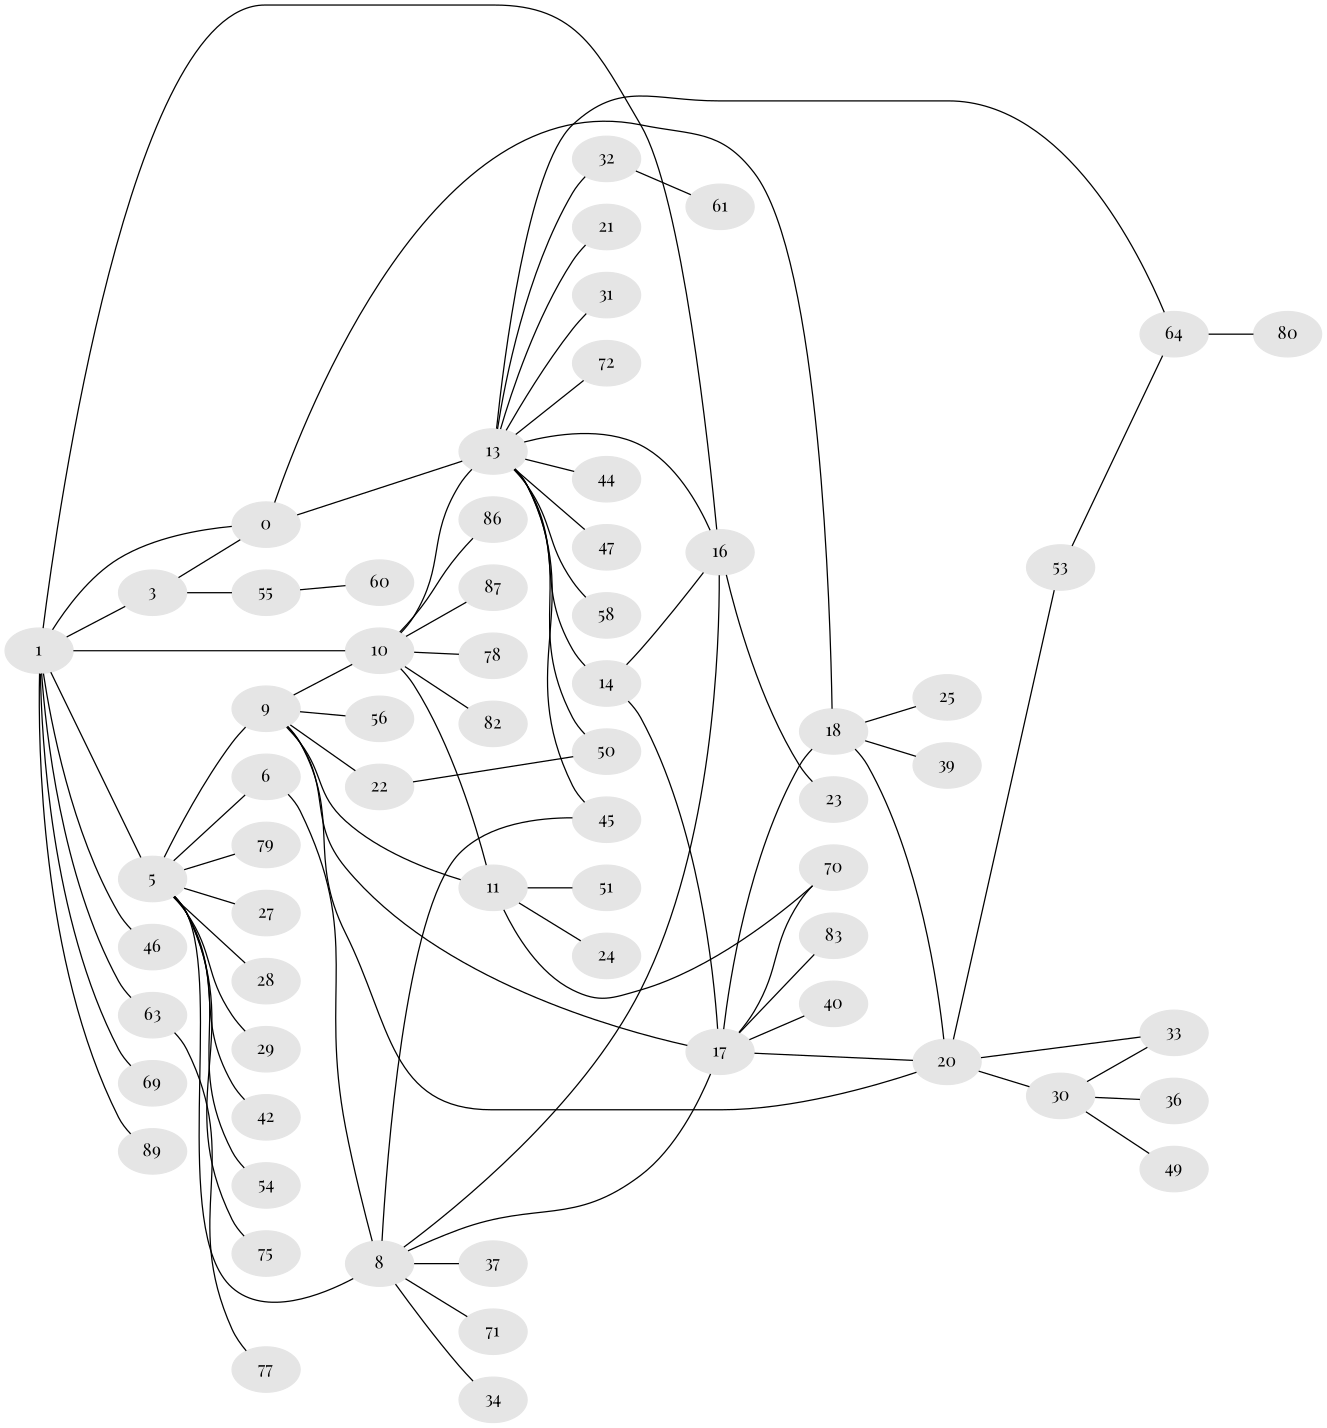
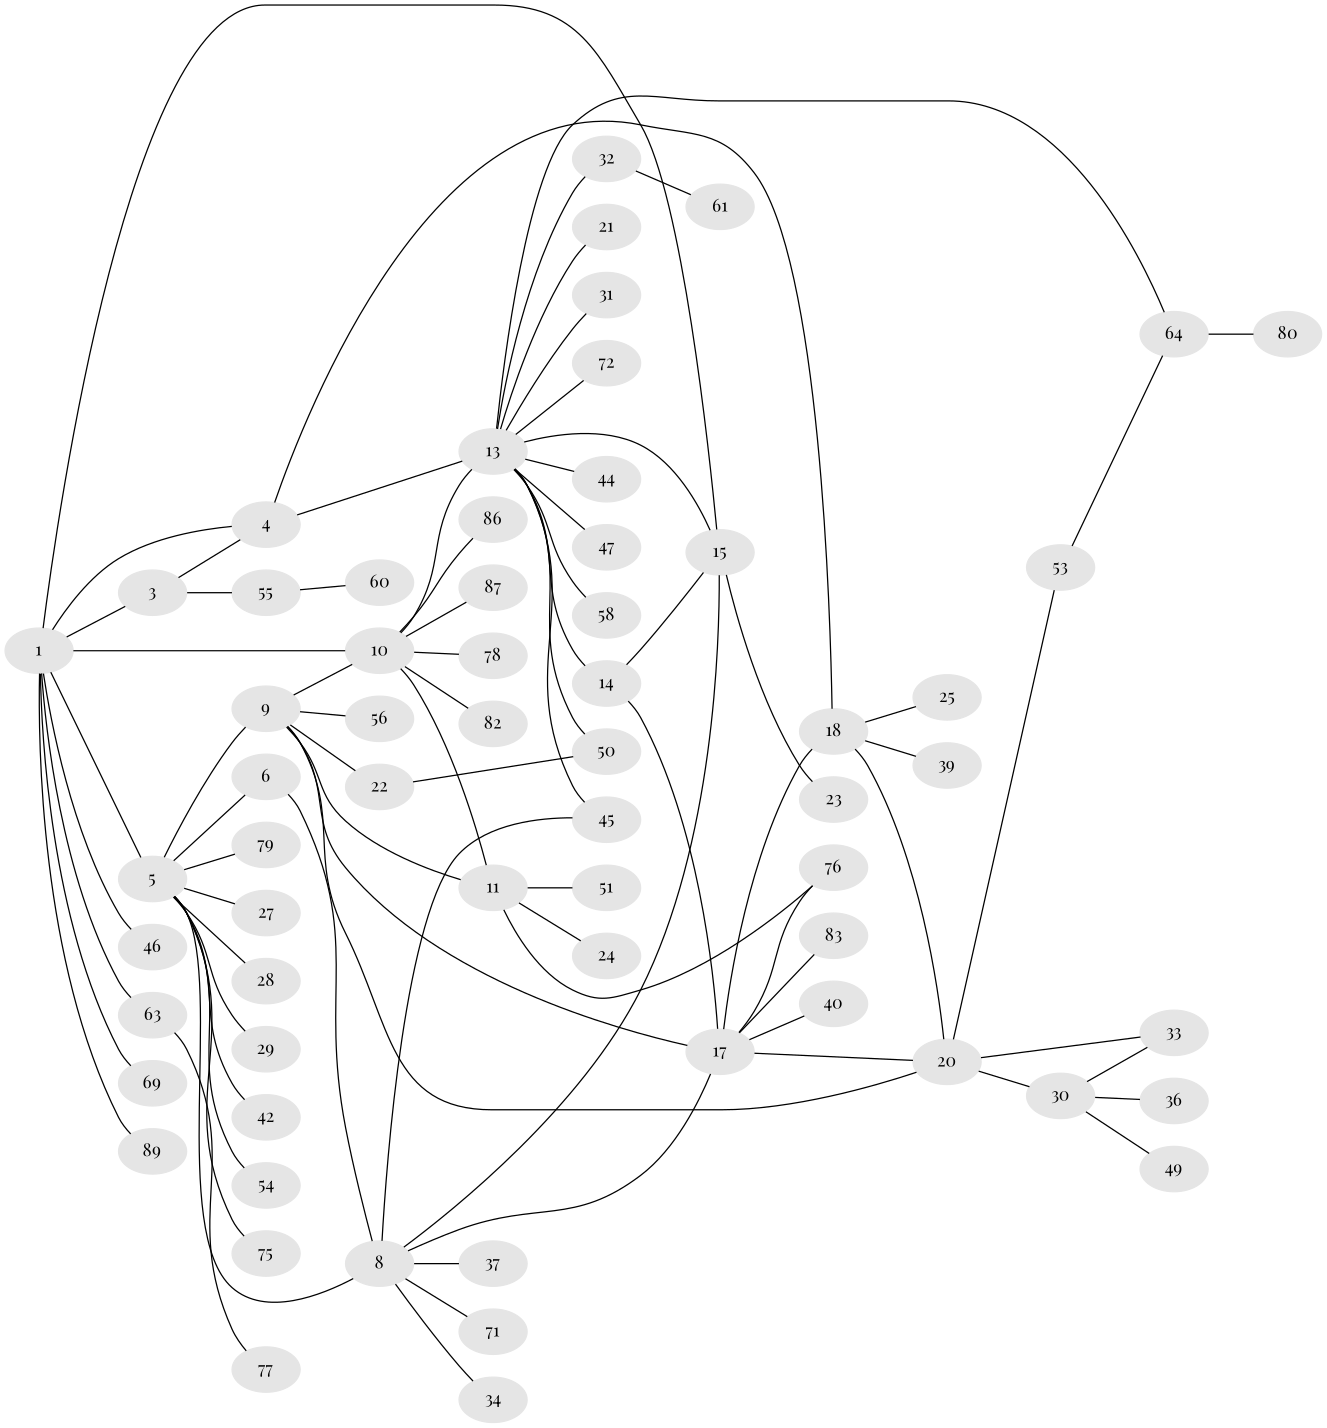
node "0": label "0" -> "4"
node "16": label "16" -> "15"
node "70": label "70" -> "76"
